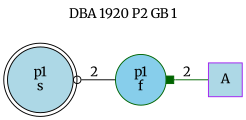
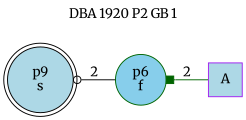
node "p1 s": label "p1 s" -> "p9 s"
node "p1 f": label "p1 f" -> "p6 f"
